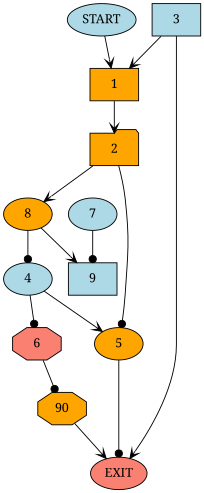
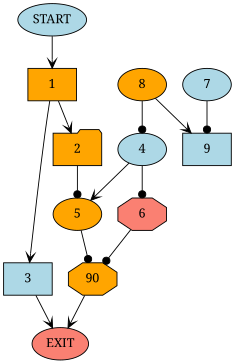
edge "3" -> "1": reversed
edge "2" -> "8": removed
edge "5" -> "EXIT": now "5" -> "90"
